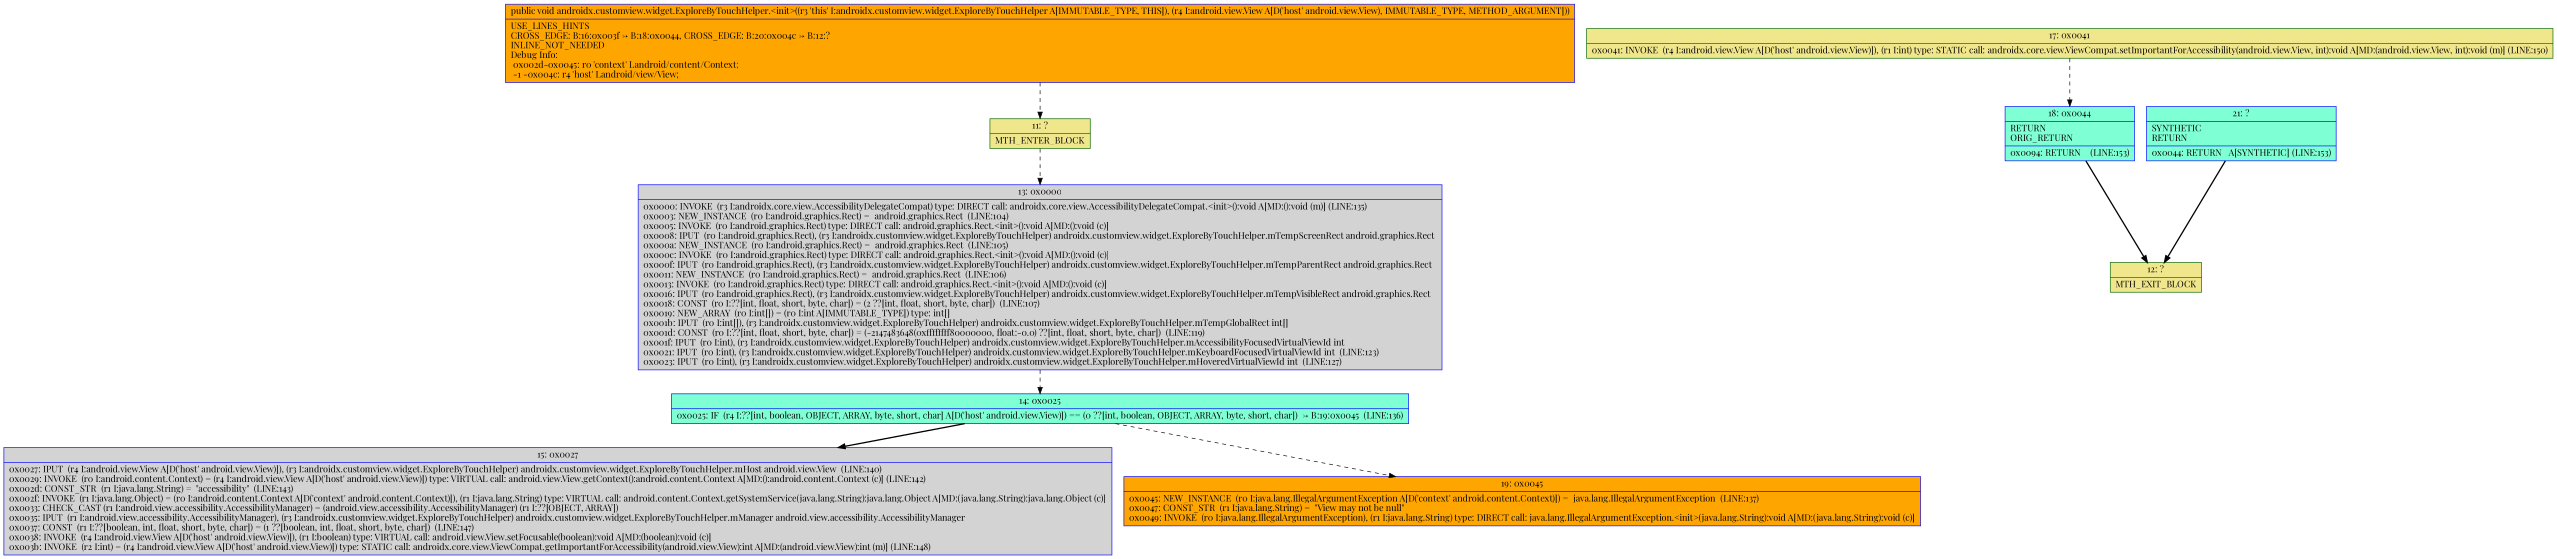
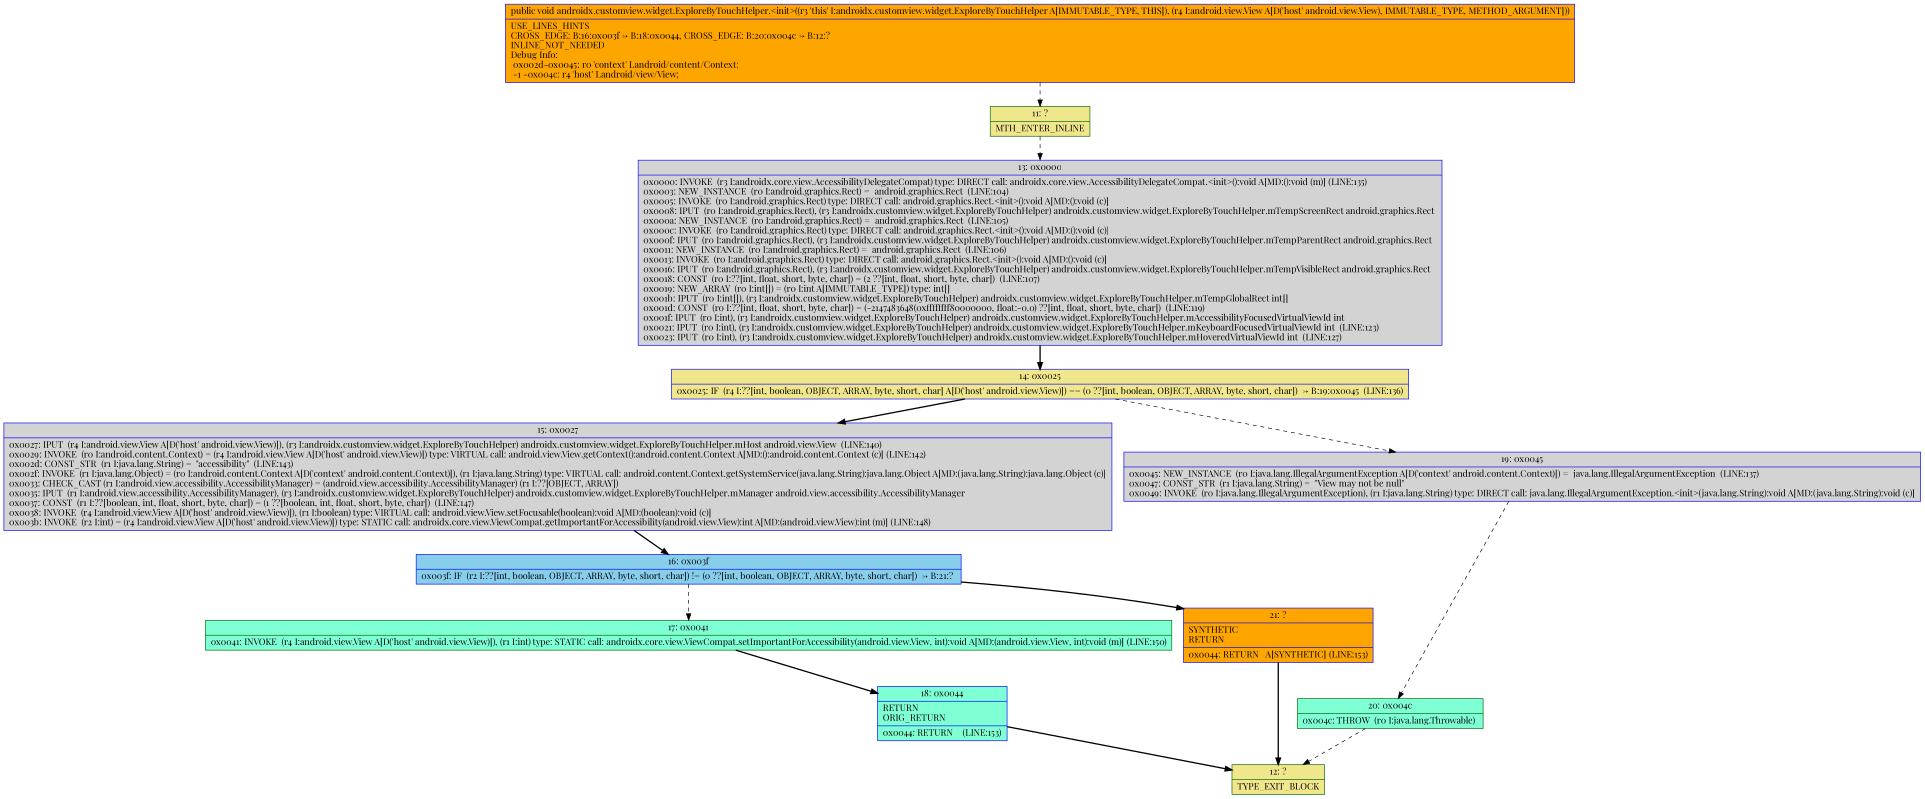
node "17: 0x0041": fillcolor khaki -> aquamarine
edge "17: 0x0041" -> "18: 0x0044": style dashed -> bold
node "21: ?": fillcolor aquamarine -> orange
node "11: ?": text "MTH_ENTER_BLOCK" -> "MTH_ENTER_INLINE"
node "18: 0x0044": text "0x0094: RETURN    (LINE:153)" -> "0x0044: RETURN    (LINE:153)"
node "12: ?": text "MTH_EXIT_BLOCK" -> "TYPE_EXIT_BLOCK"
edge "13: 0x0000" -> "14: 0x0025": style dashed -> bold
node "14: 0x0025": fillcolor aquamarine -> khaki
node "19: 0x0045": fillcolor orange -> lightgrey
node "16: 0x003f": added
node "20: 0x004c": added
